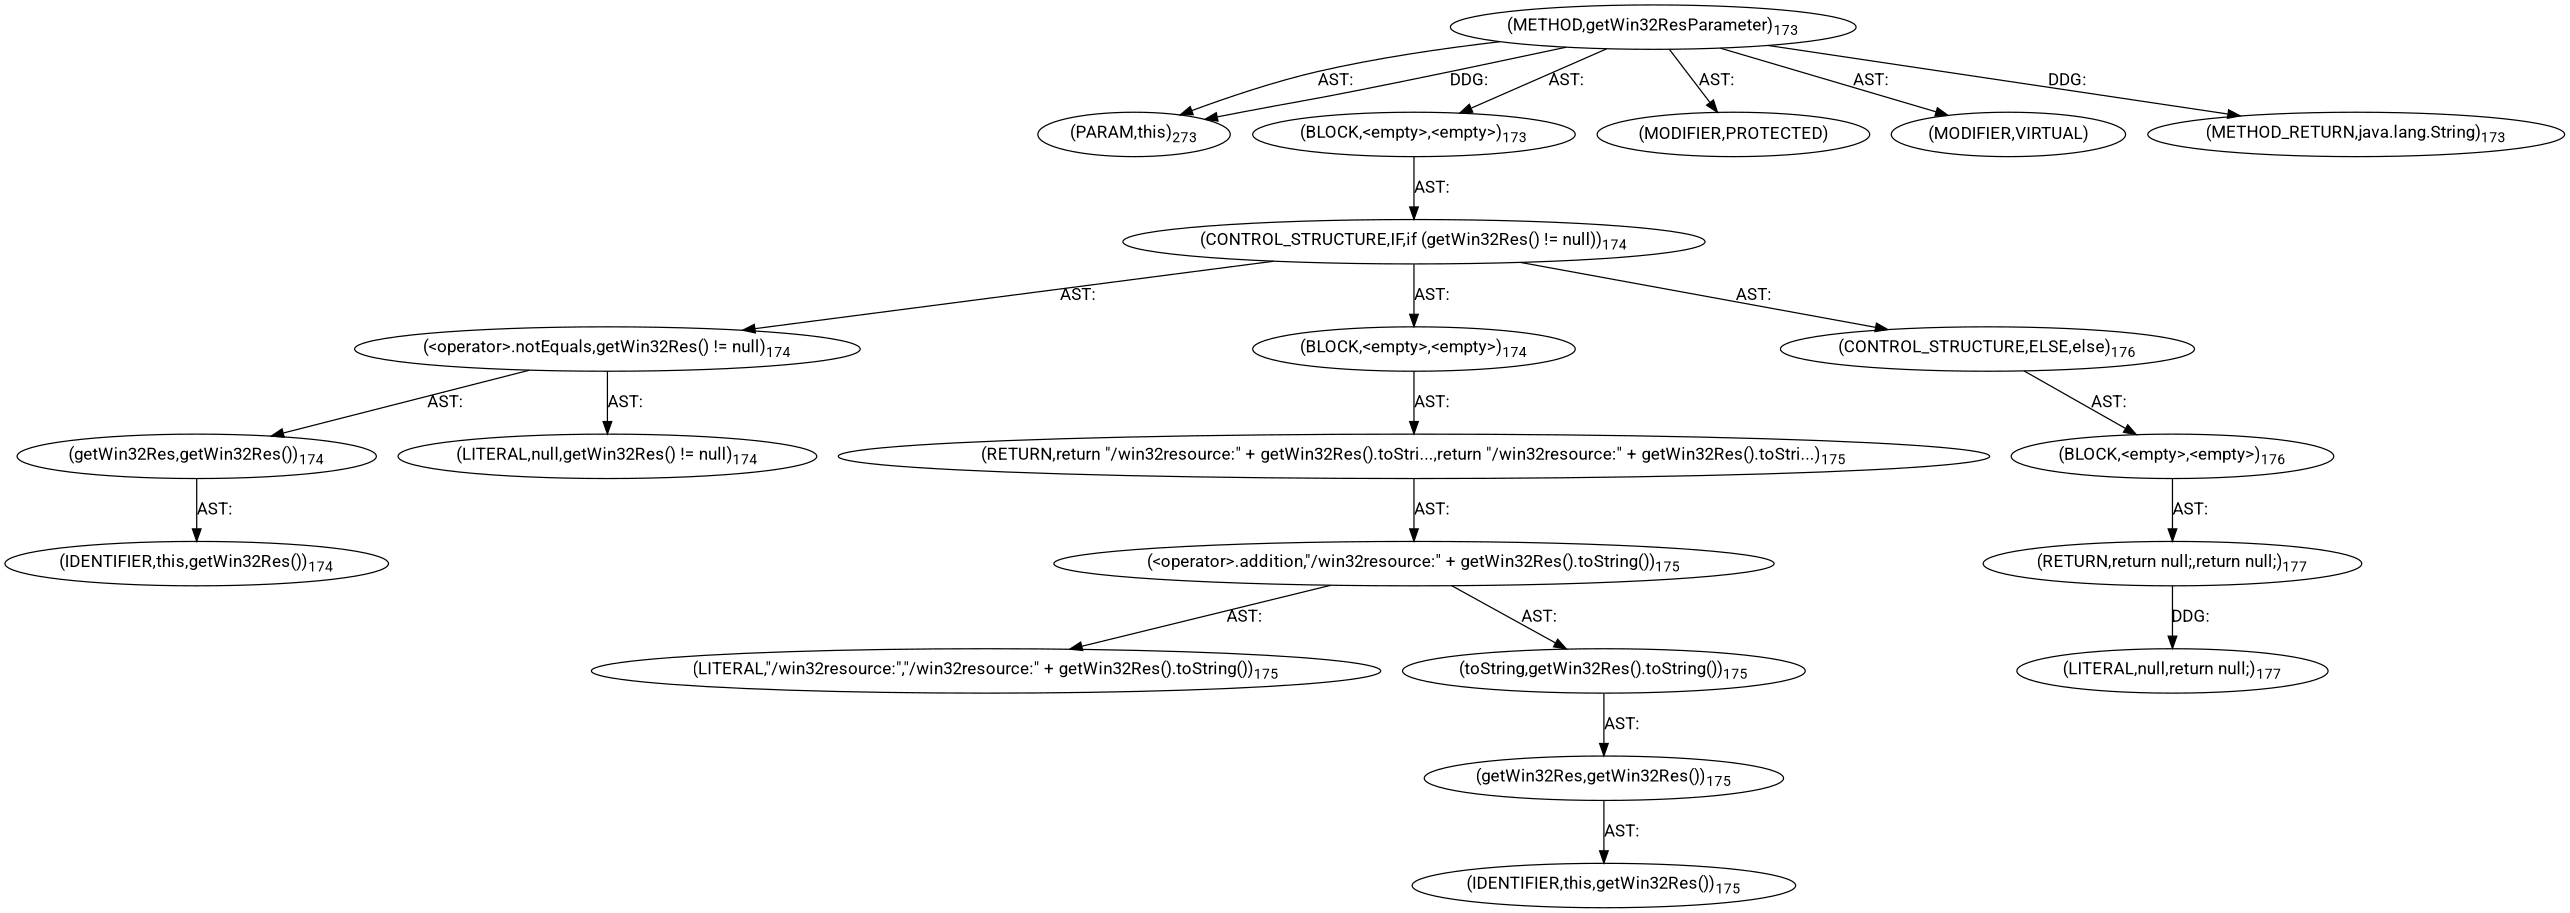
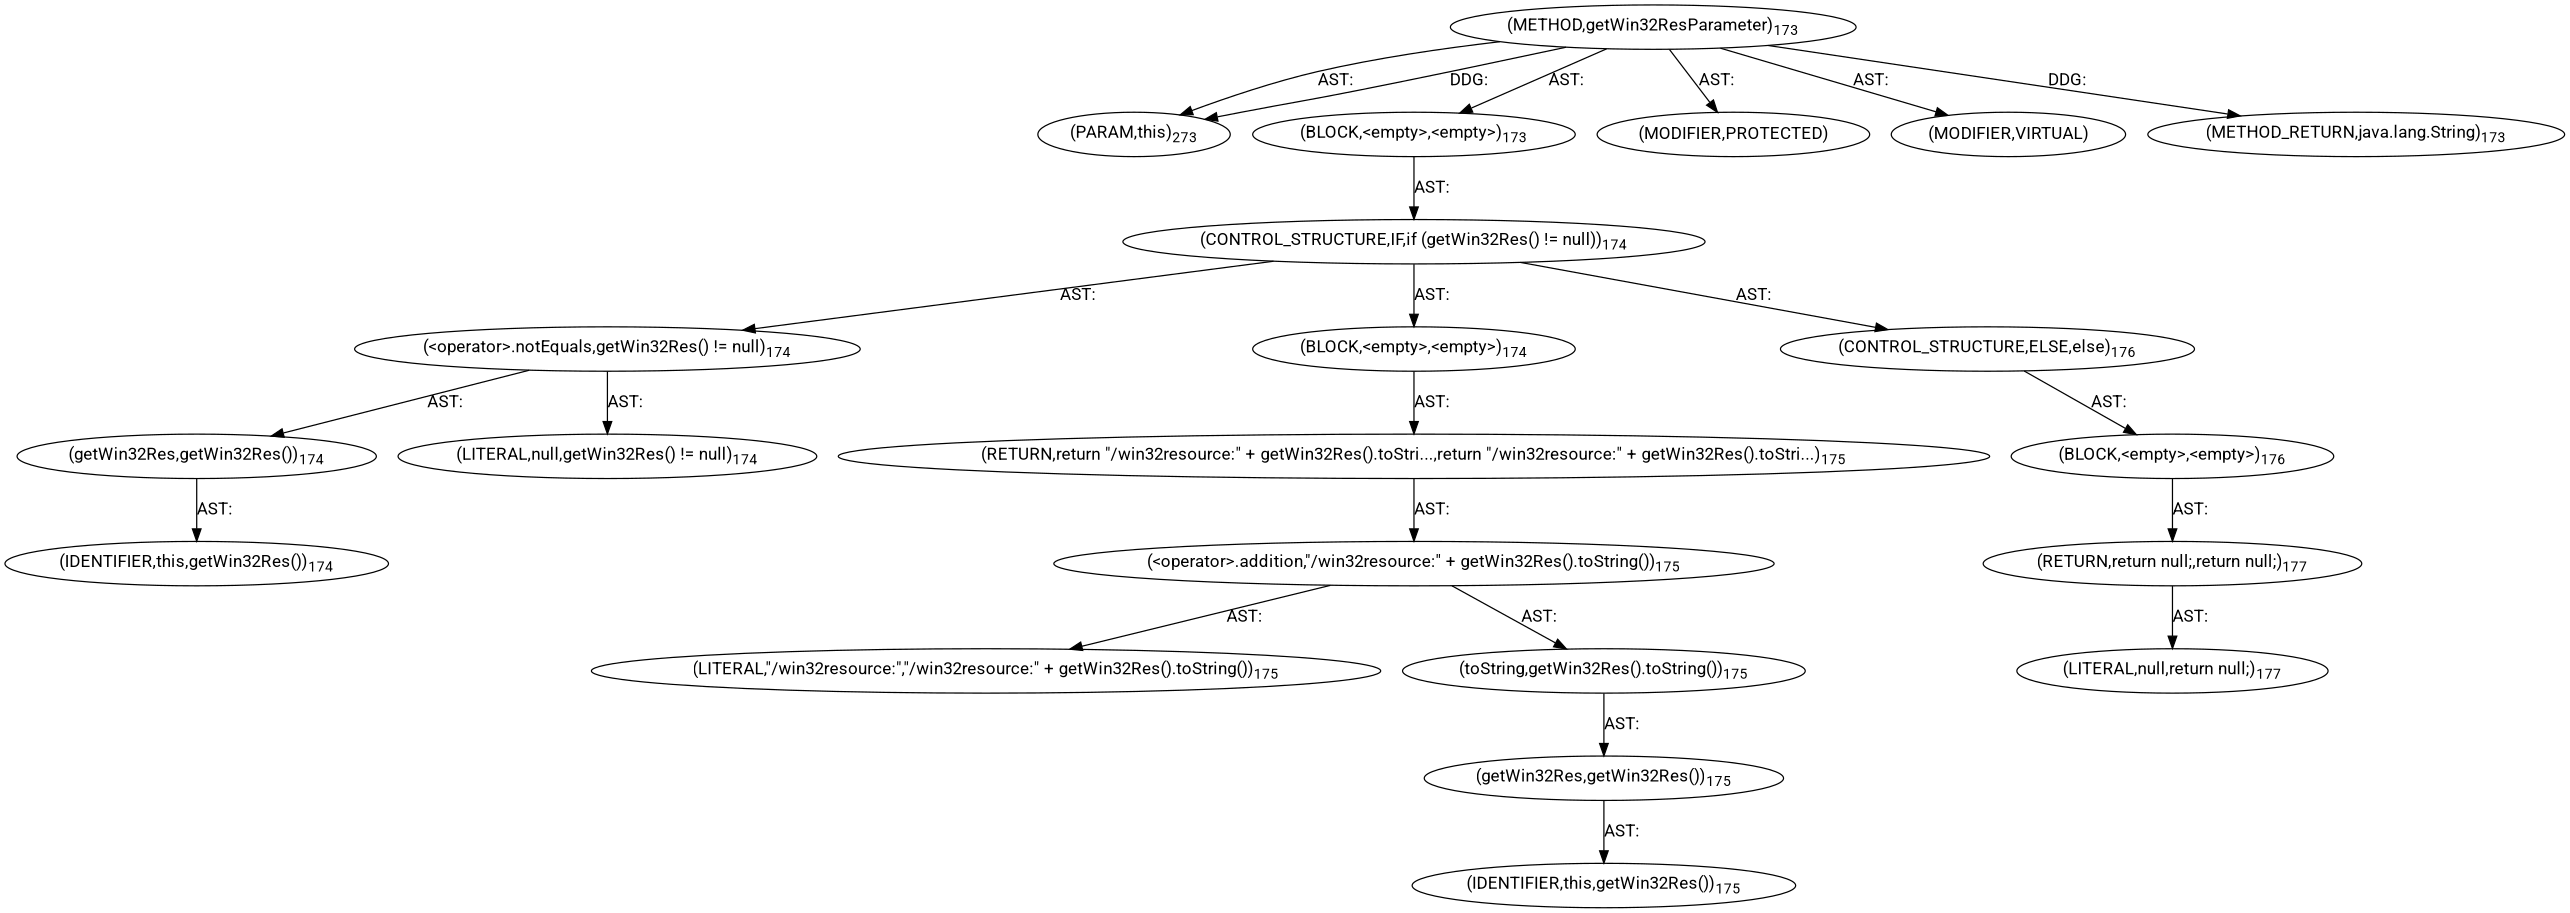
edge "(RETURN,return null;,return null;)" -> "(LITERAL,null,return null;)": label "DDG: " -> "AST: "
